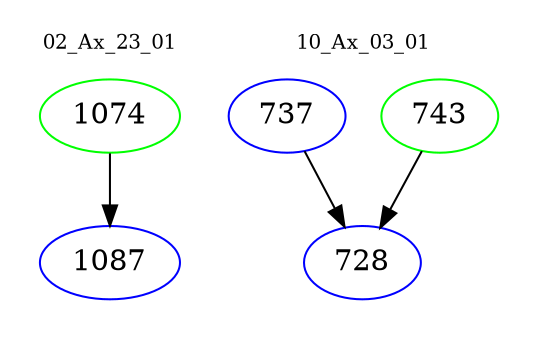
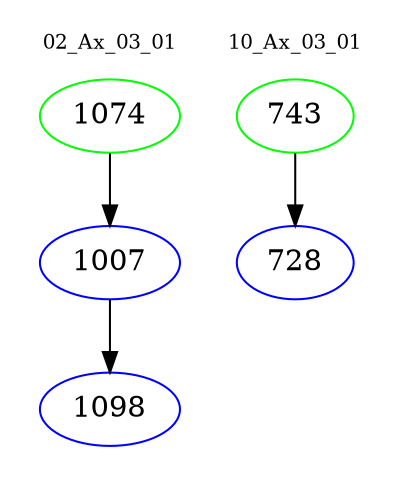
cluster "02_Ax_23_01": label "02_Ax_23_01" -> "02_Ax_03_01"
node "737": removed
node "1087": label "1087" -> "1007"
node "1098": added
